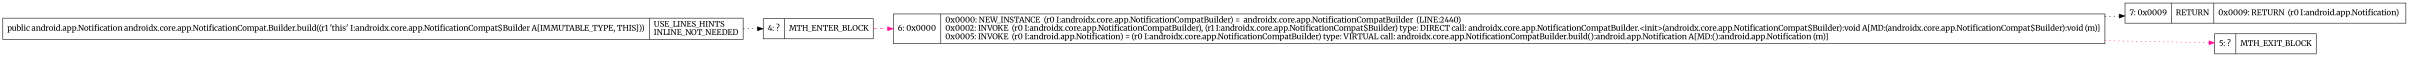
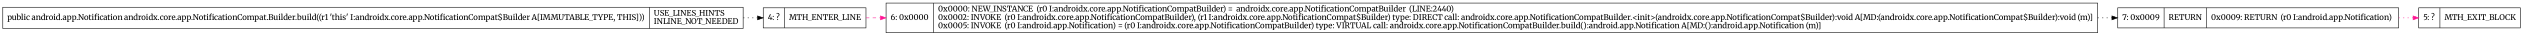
node "4: ?": text "MTH_ENTER_BLOCK" -> "MTH_ENTER_LINE"
edge "6: 0x0000" -> "5: ?": now "7: 0x0009" -> "5: ?"
